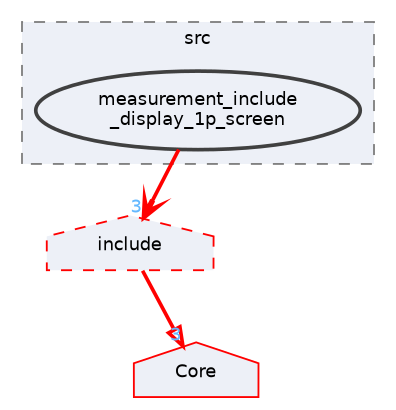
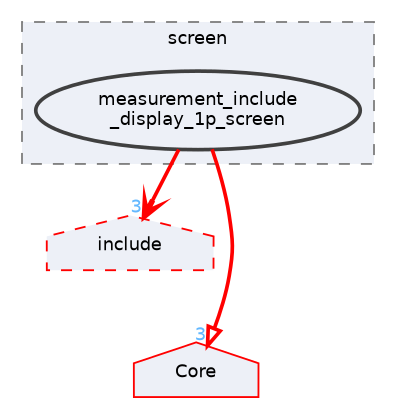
cluster "src": label "src" -> "screen"
edge "include" -> "Core": now "measurement_include _display_1p_screen" -> "Core"
